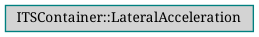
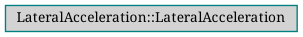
node "ITSContainer::LateralAcceleration": label "ITSContainer::LateralAcceleration" -> "LateralAcceleration::LateralAcceleration"
